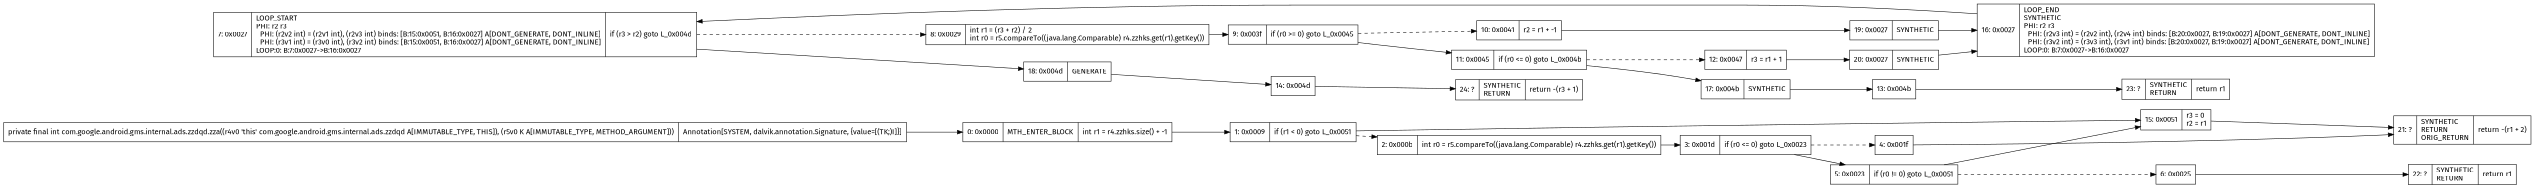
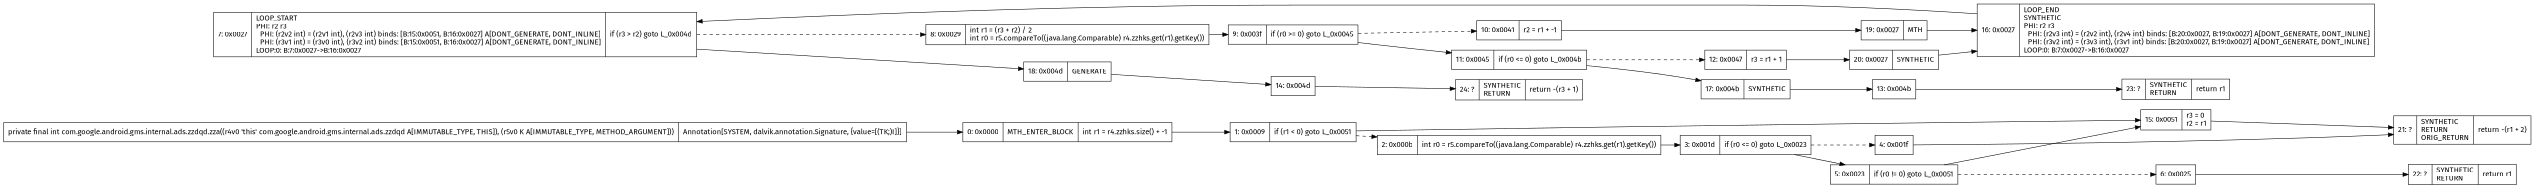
node "19: 0x0027": text "SYNTHETIC" -> "MTH"
